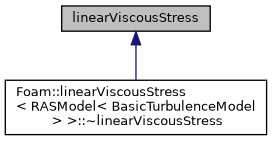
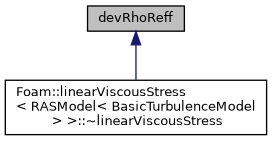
node "linearViscousStress": label "linearViscousStress" -> "devRhoReff"
